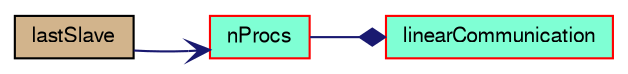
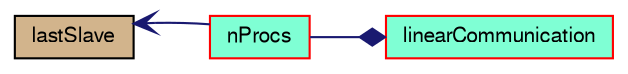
edge "lastSlave" -> "nProcs": reversed
